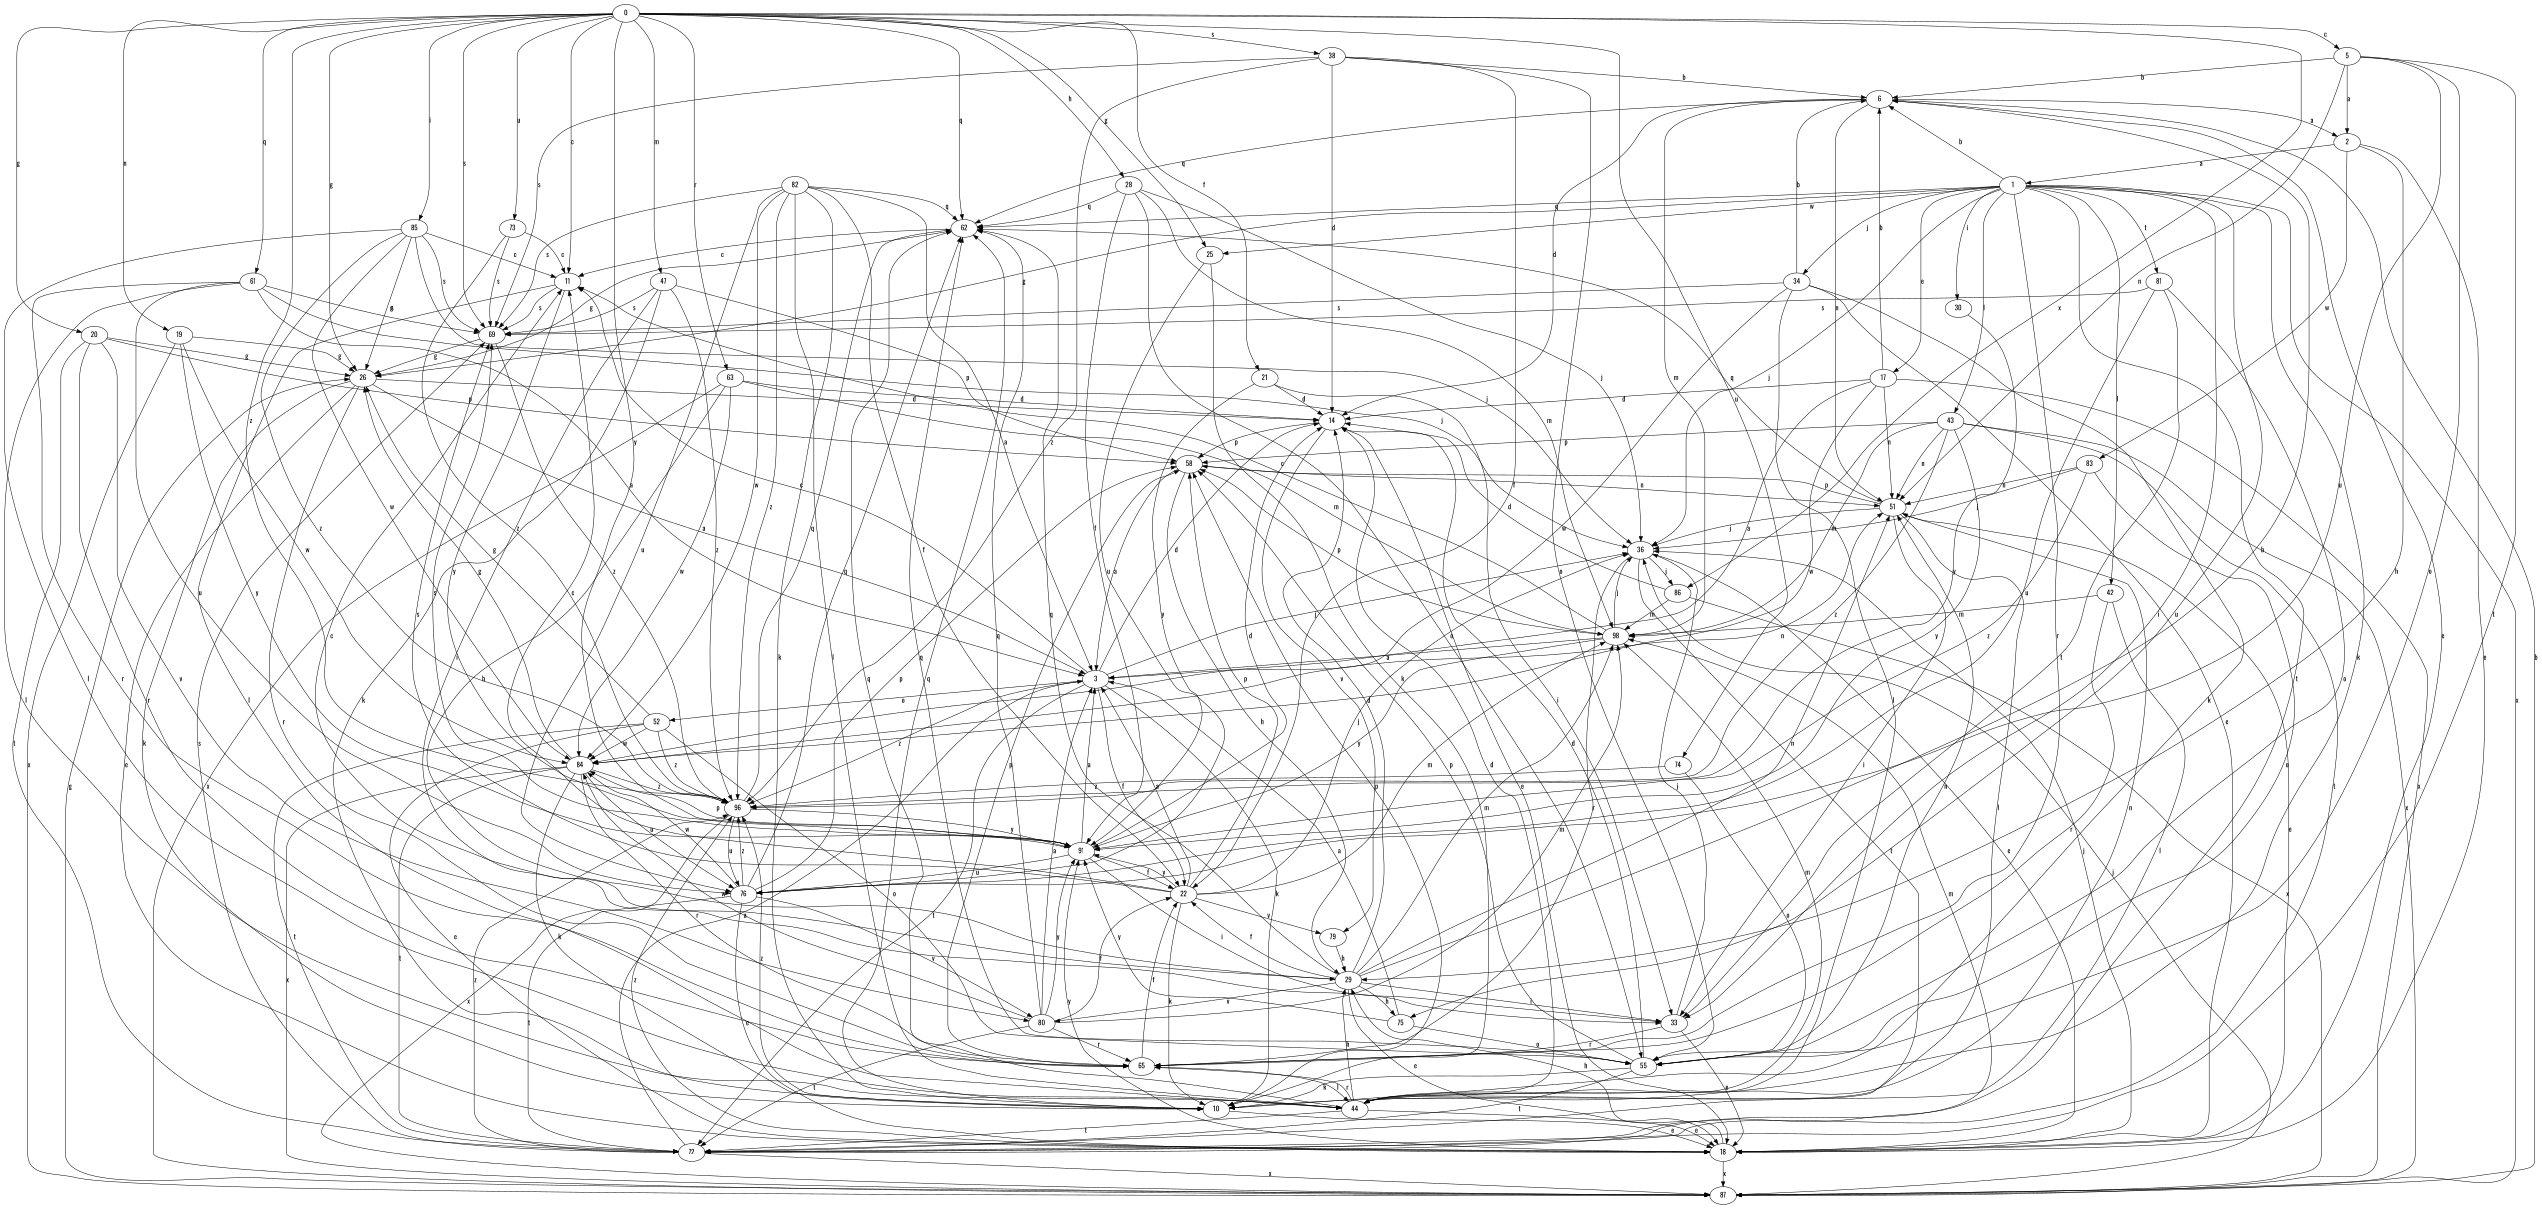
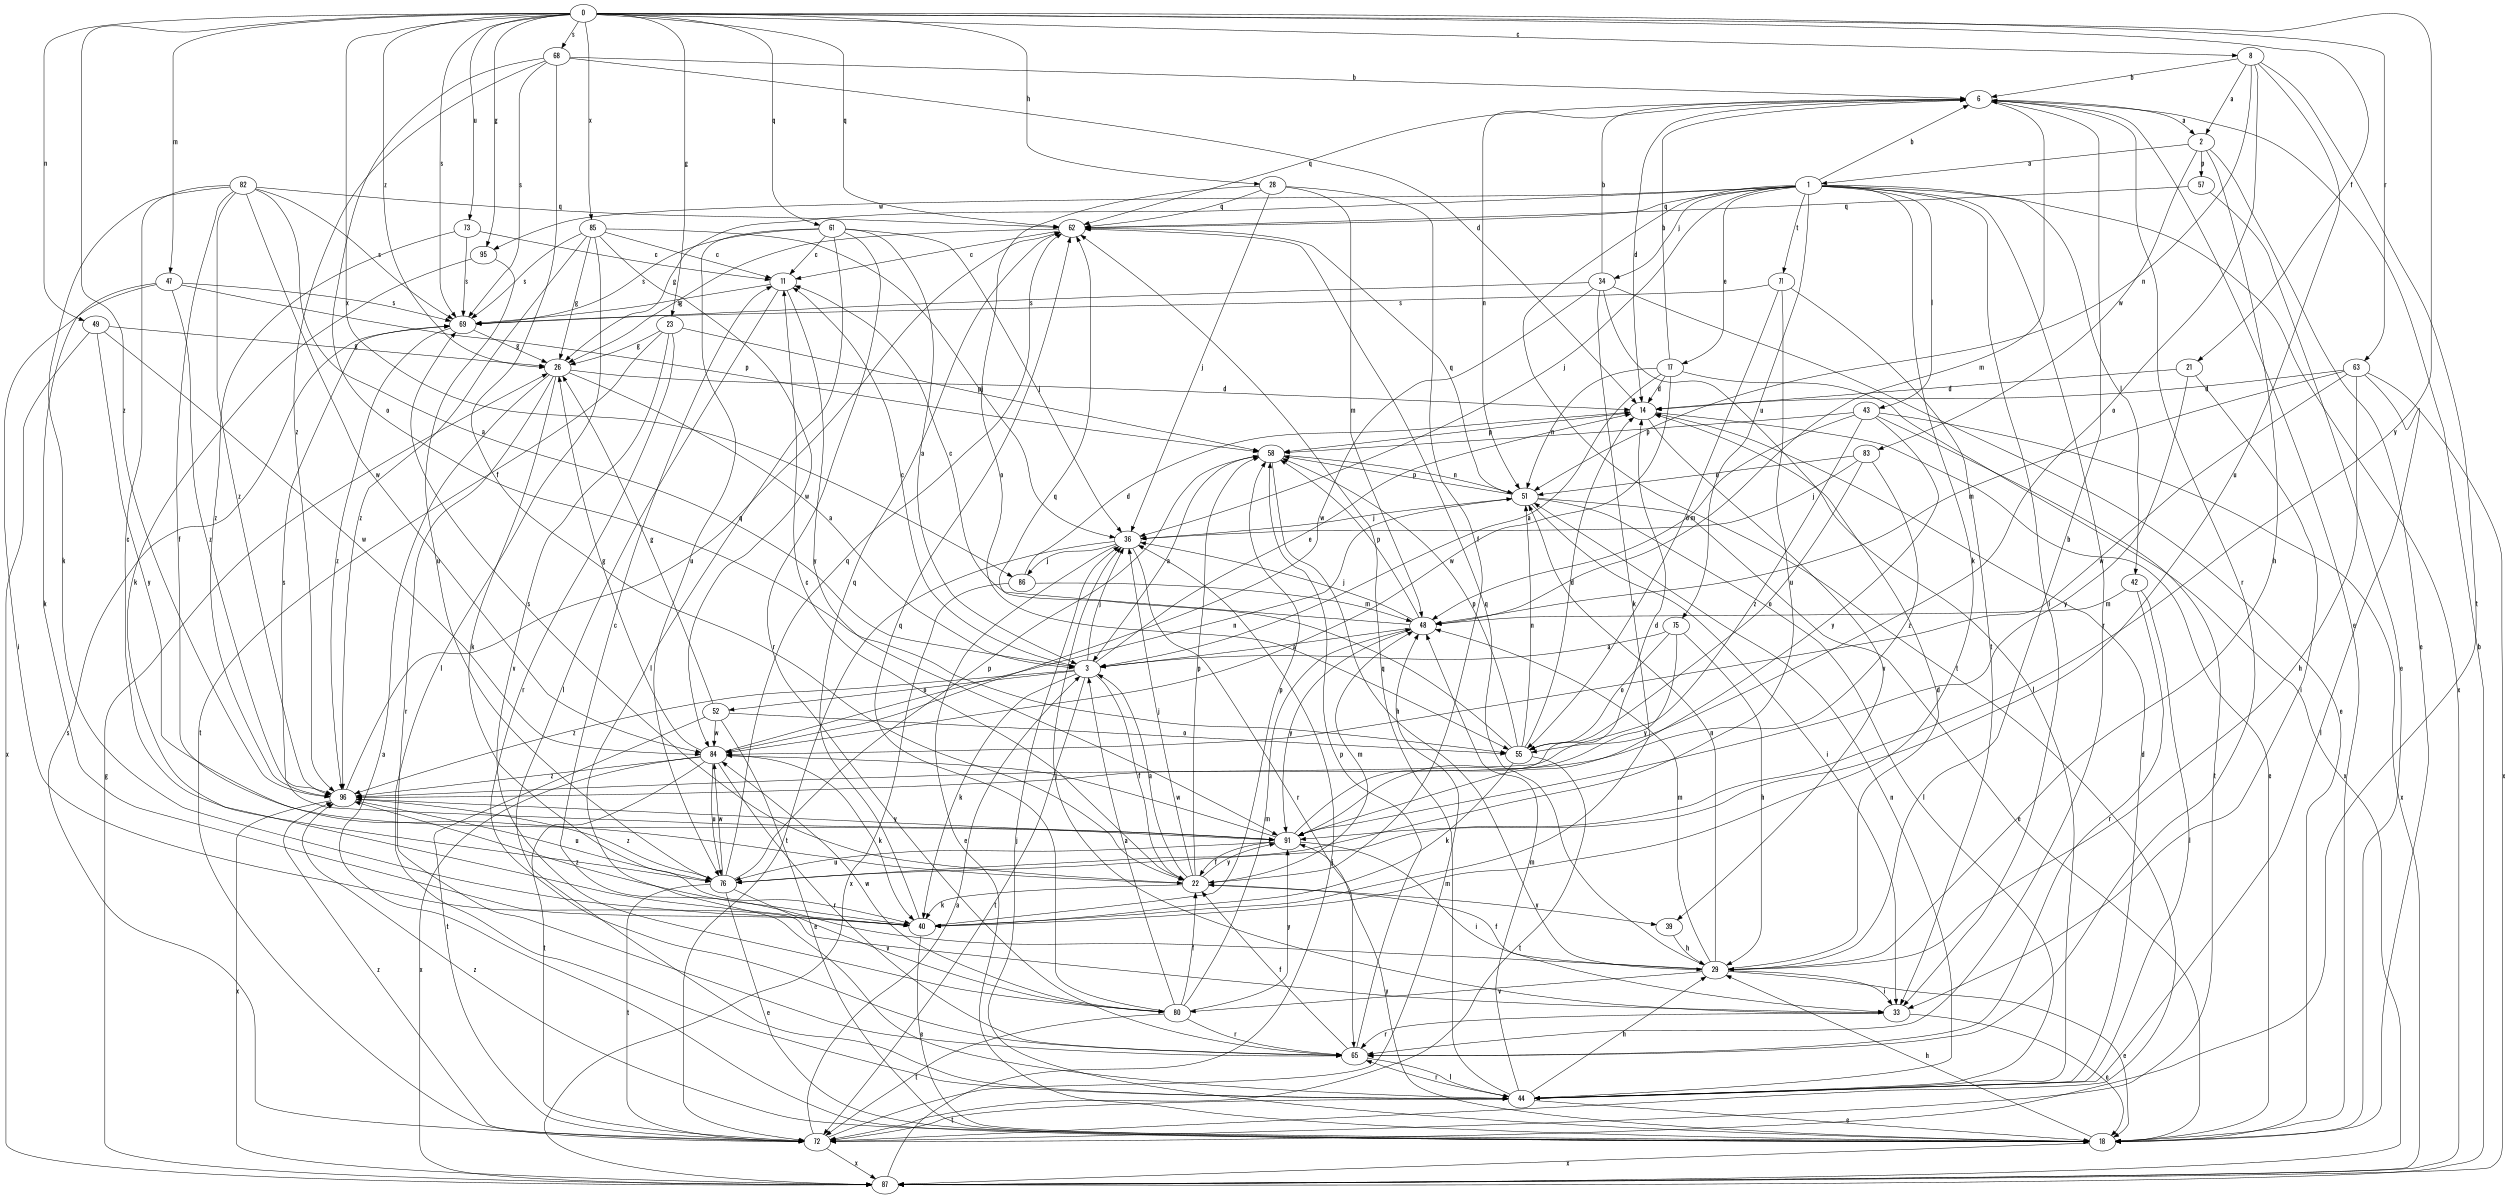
node "38": label "38" -> "68"
node "5": label "5" -> "8"
edge "0" -> "85": label "i" -> "x"
edge "0" -> "11": now "61" -> "11"
edge "0" -> "26": label "g" -> "z"
node "57": added
node "25": label "25" -> "95"
node "81": label "81" -> "71"
node "30": removed
node "20": label "20" -> "23"
node "19": label "19" -> "49"
edge "43" -> "51": removed, label "n"
edge "28" -> "91": now "28" -> "22"
edge "82" -> "76": label "u" -> "c"
edge "3" -> "14": label "d" -> "e"
node "98": label "98" -> "48"
edge "26" -> "18": label "e" -> "a"
node "74": removed
edge "91" -> "3": removed, label "a"
edge "52" -> "96": removed, label "z"
edge "91" -> "84": label "p" -> "w"
edge "6" -> "65": added, label "r"
edge "82" -> "44": now "63" -> "44"
node "79": label "79" -> "39"
edge "29" -> "75": reversed
node "10": label "10" -> "40"
